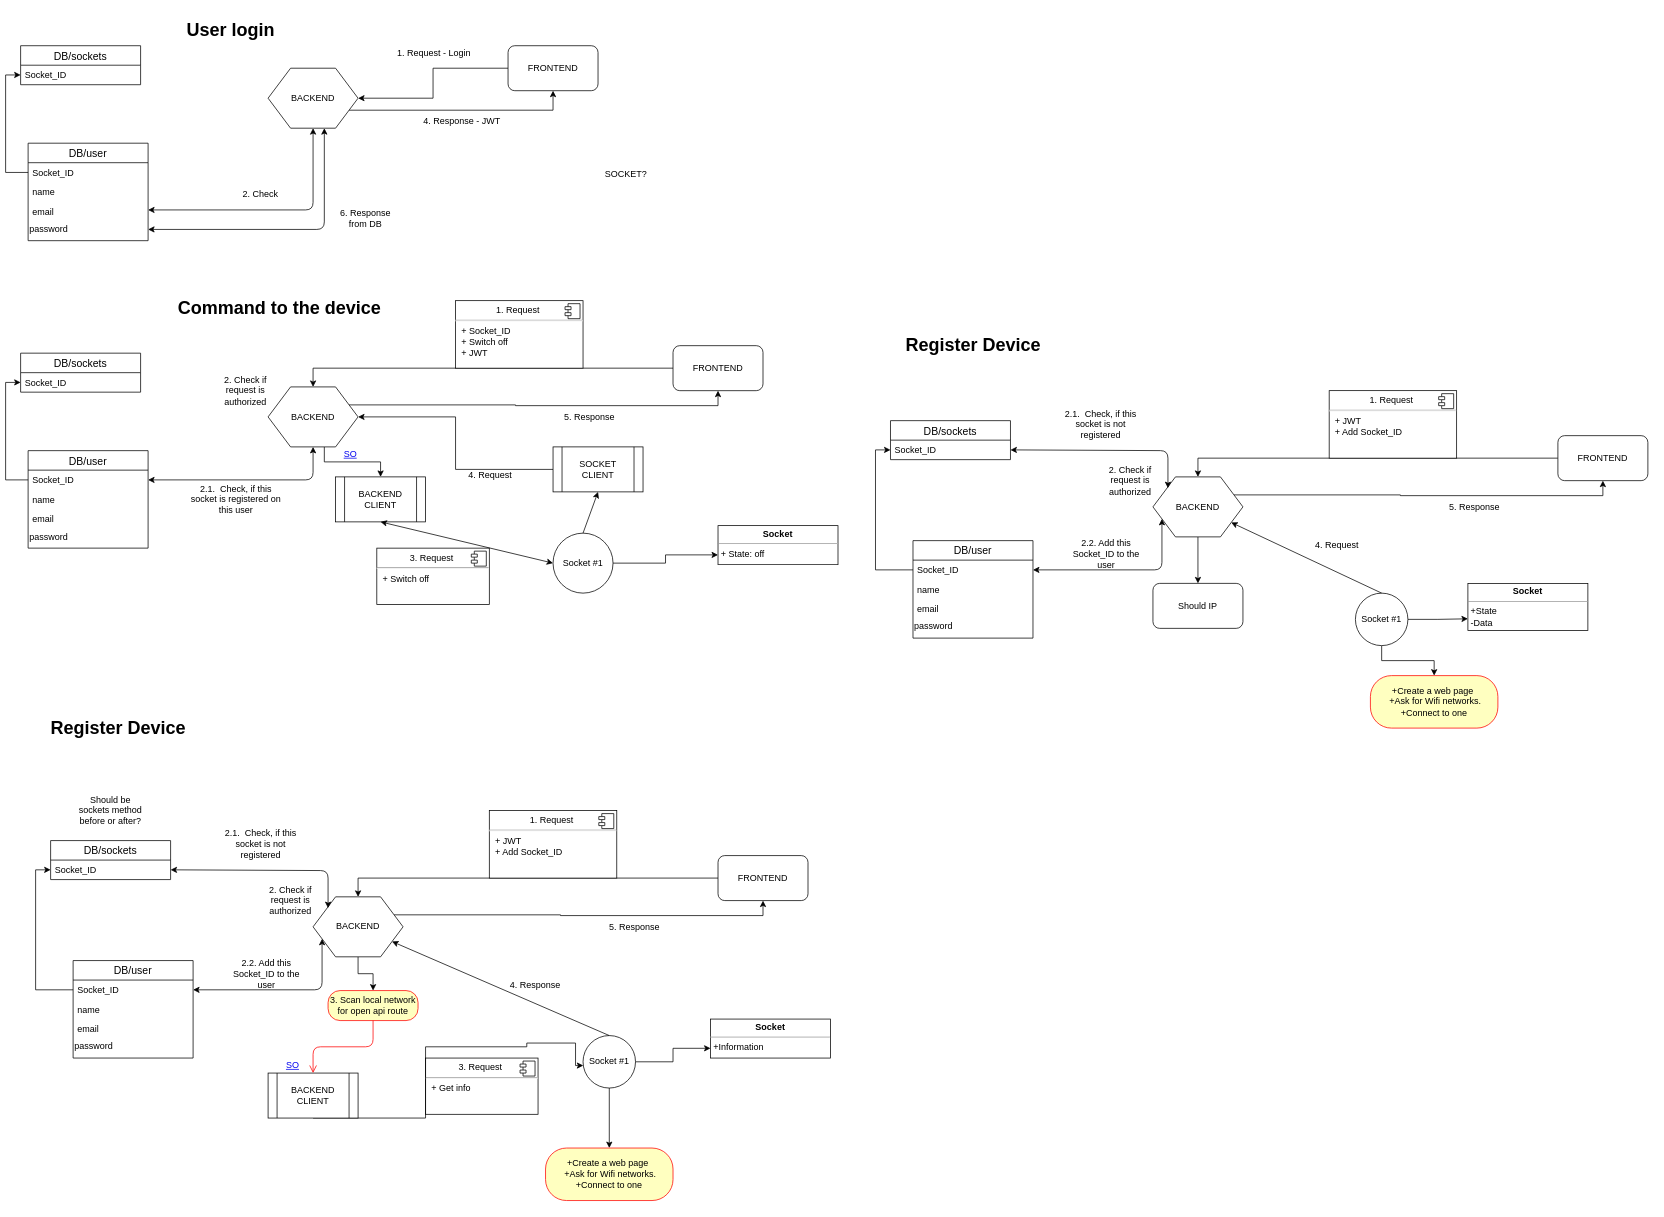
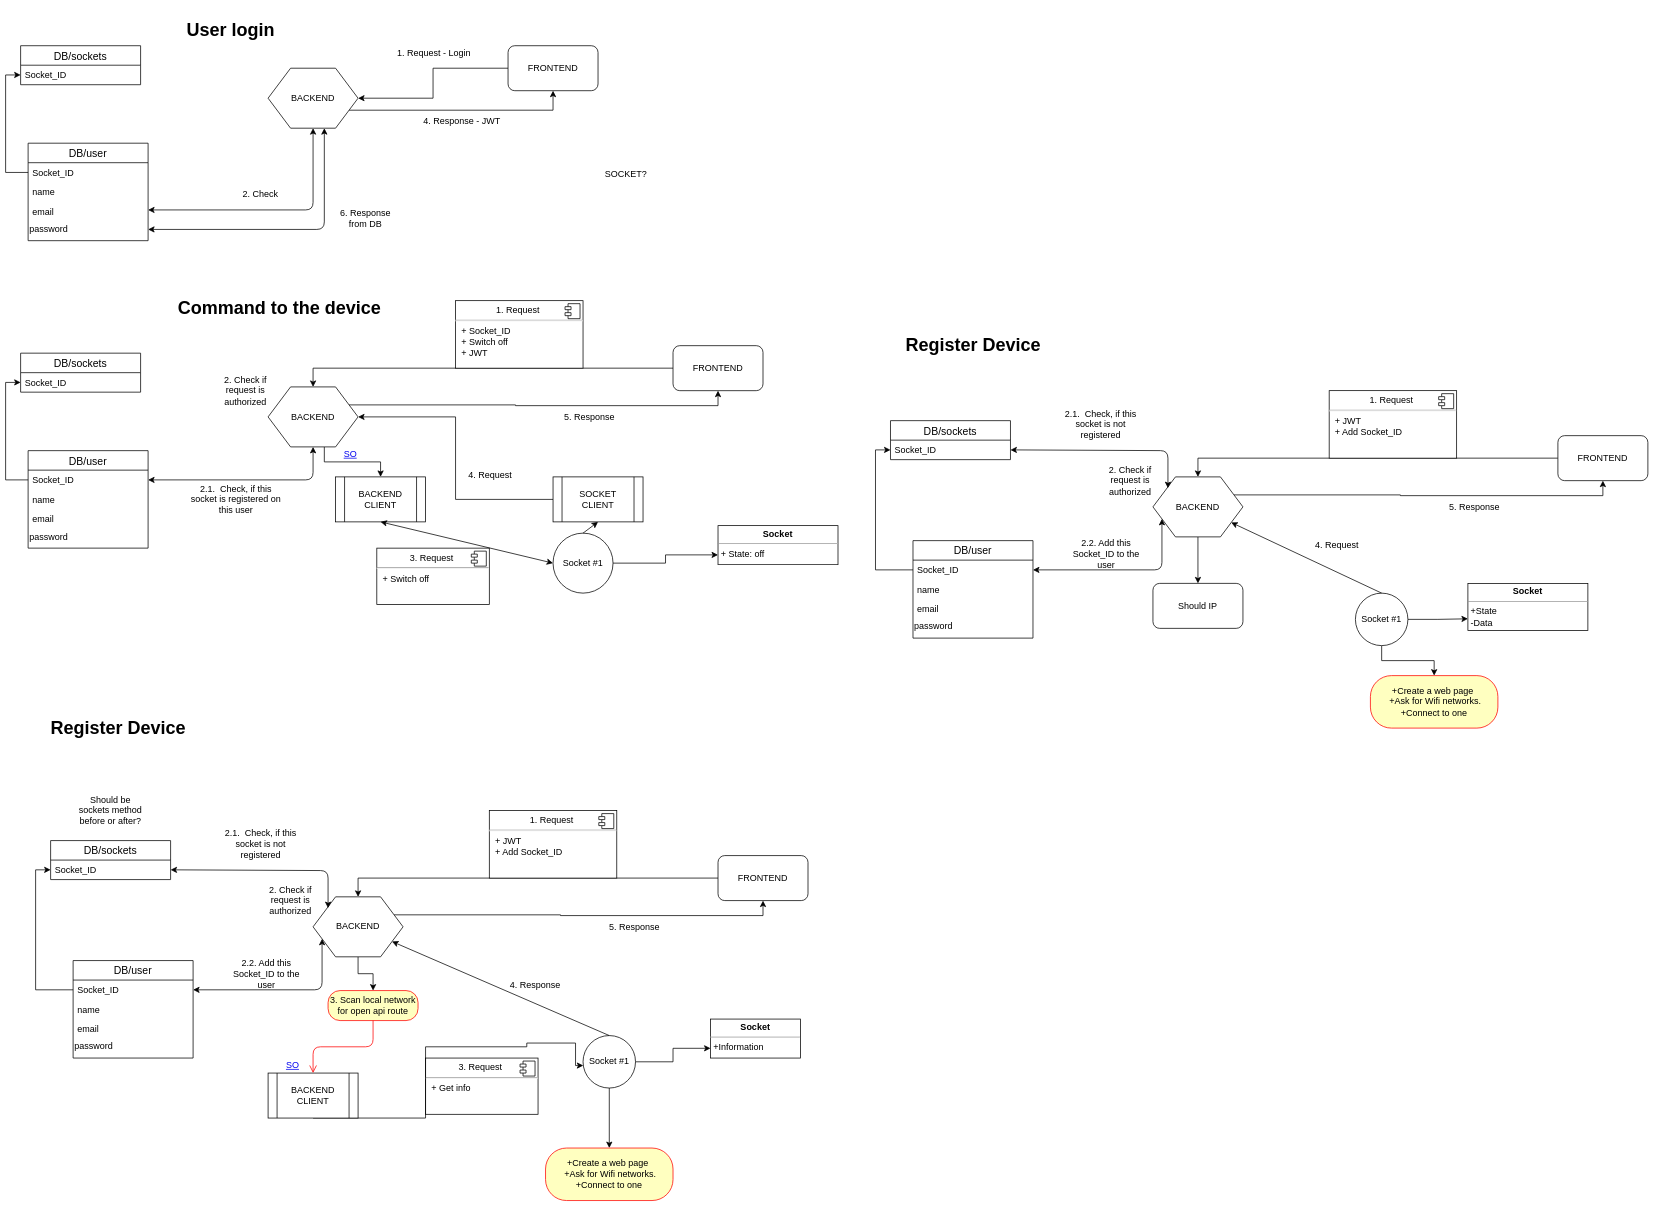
node "SOCKET CLIENT": moved (598, 469) -> (598, 499)
node "Socket +Information": size 120x39 -> 90x39
